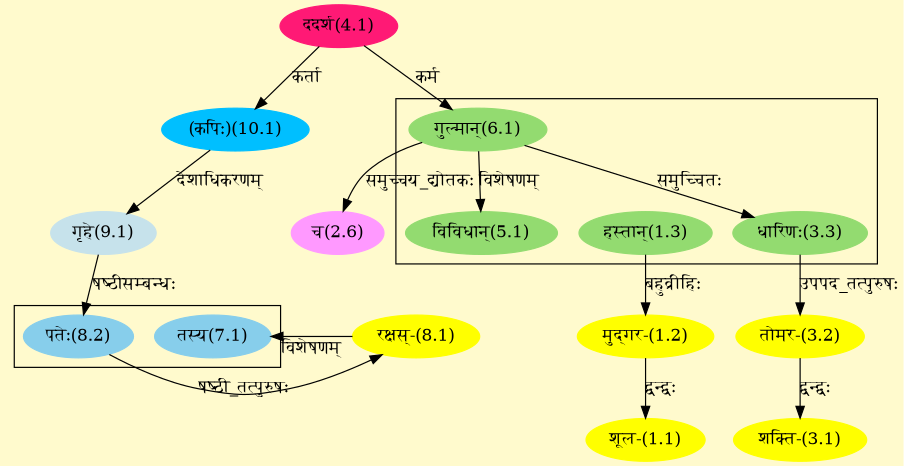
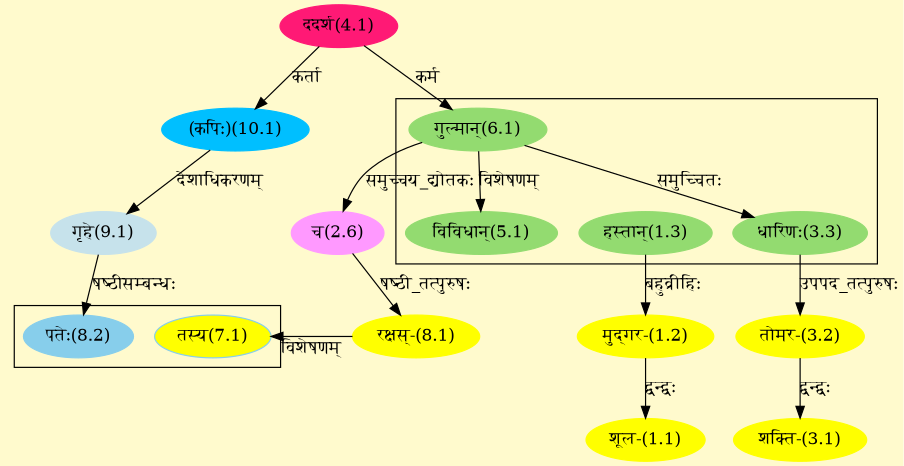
node "तस्य(7.1)": fillcolor #87ceeb -> #ffff00
edge "पतेः(8.2)" -> "रक्षस्-(8.1)": now "च(2.6)" -> "रक्षस्-(8.1)"
